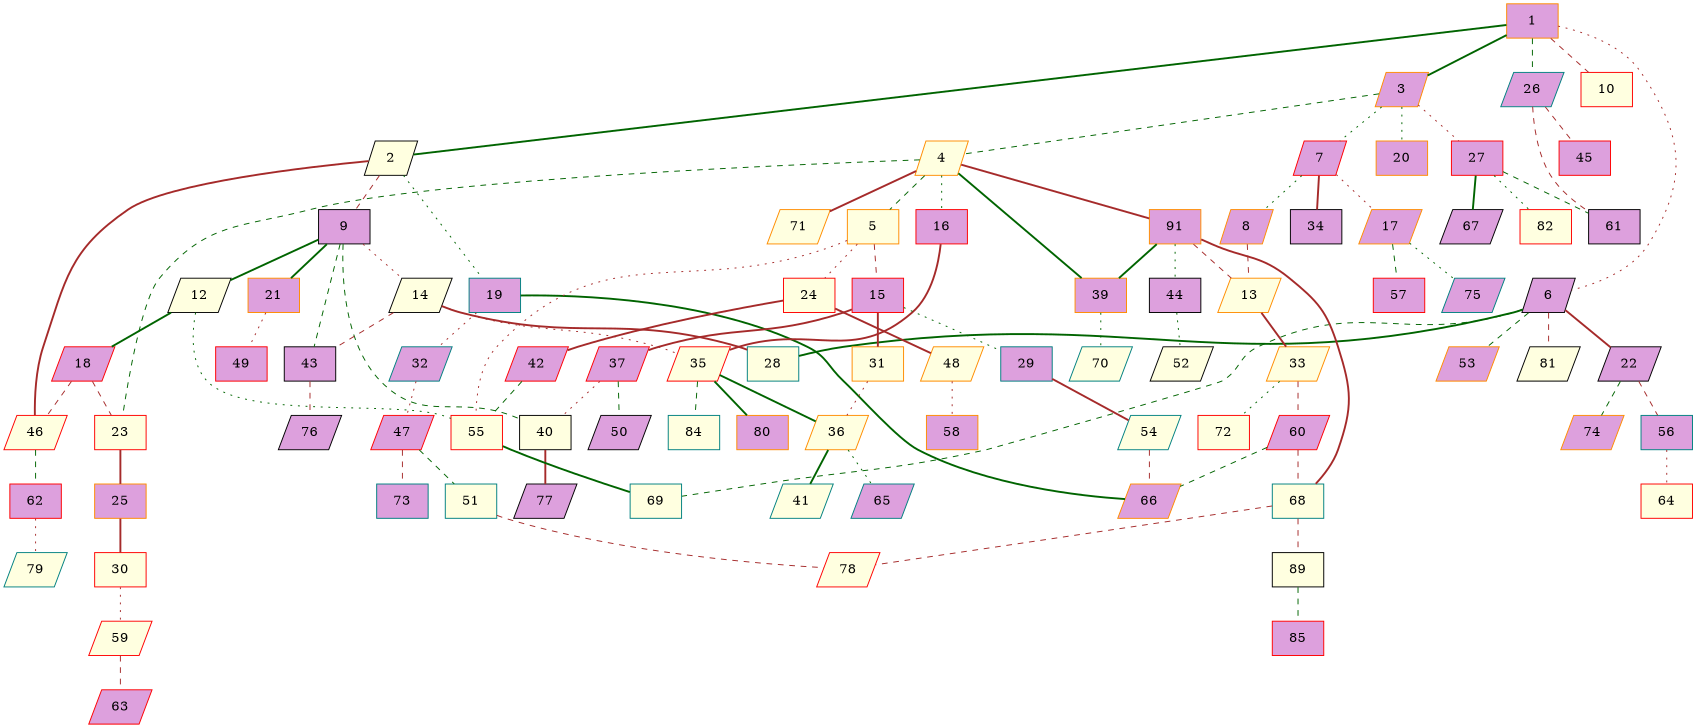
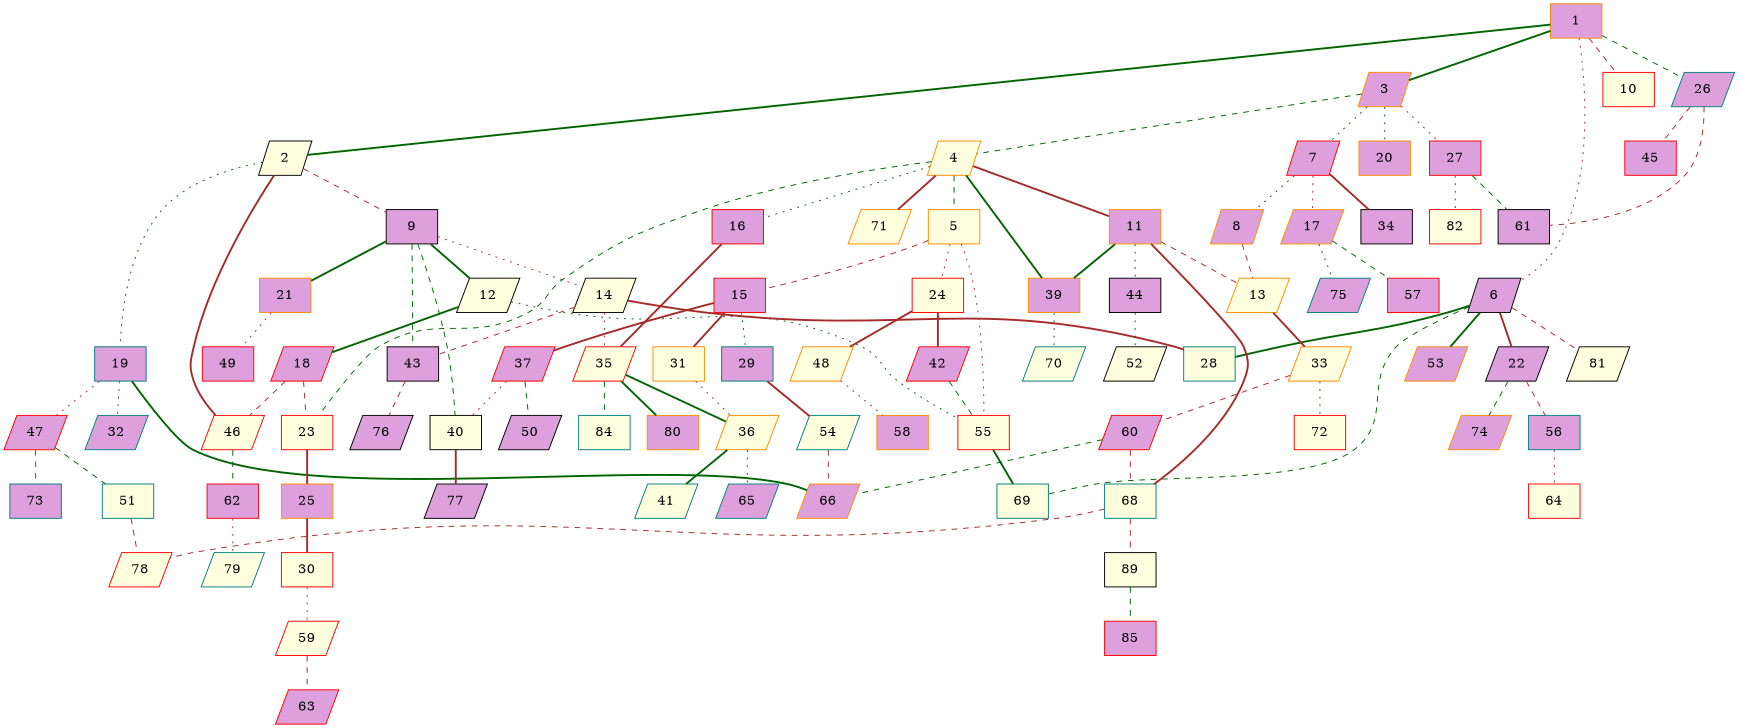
node "91": label "91" -> "11"
node "67": removed
edge "6" -- "53": style dashed -> bold
edge "32" -- "47": now "19" -- "47"
